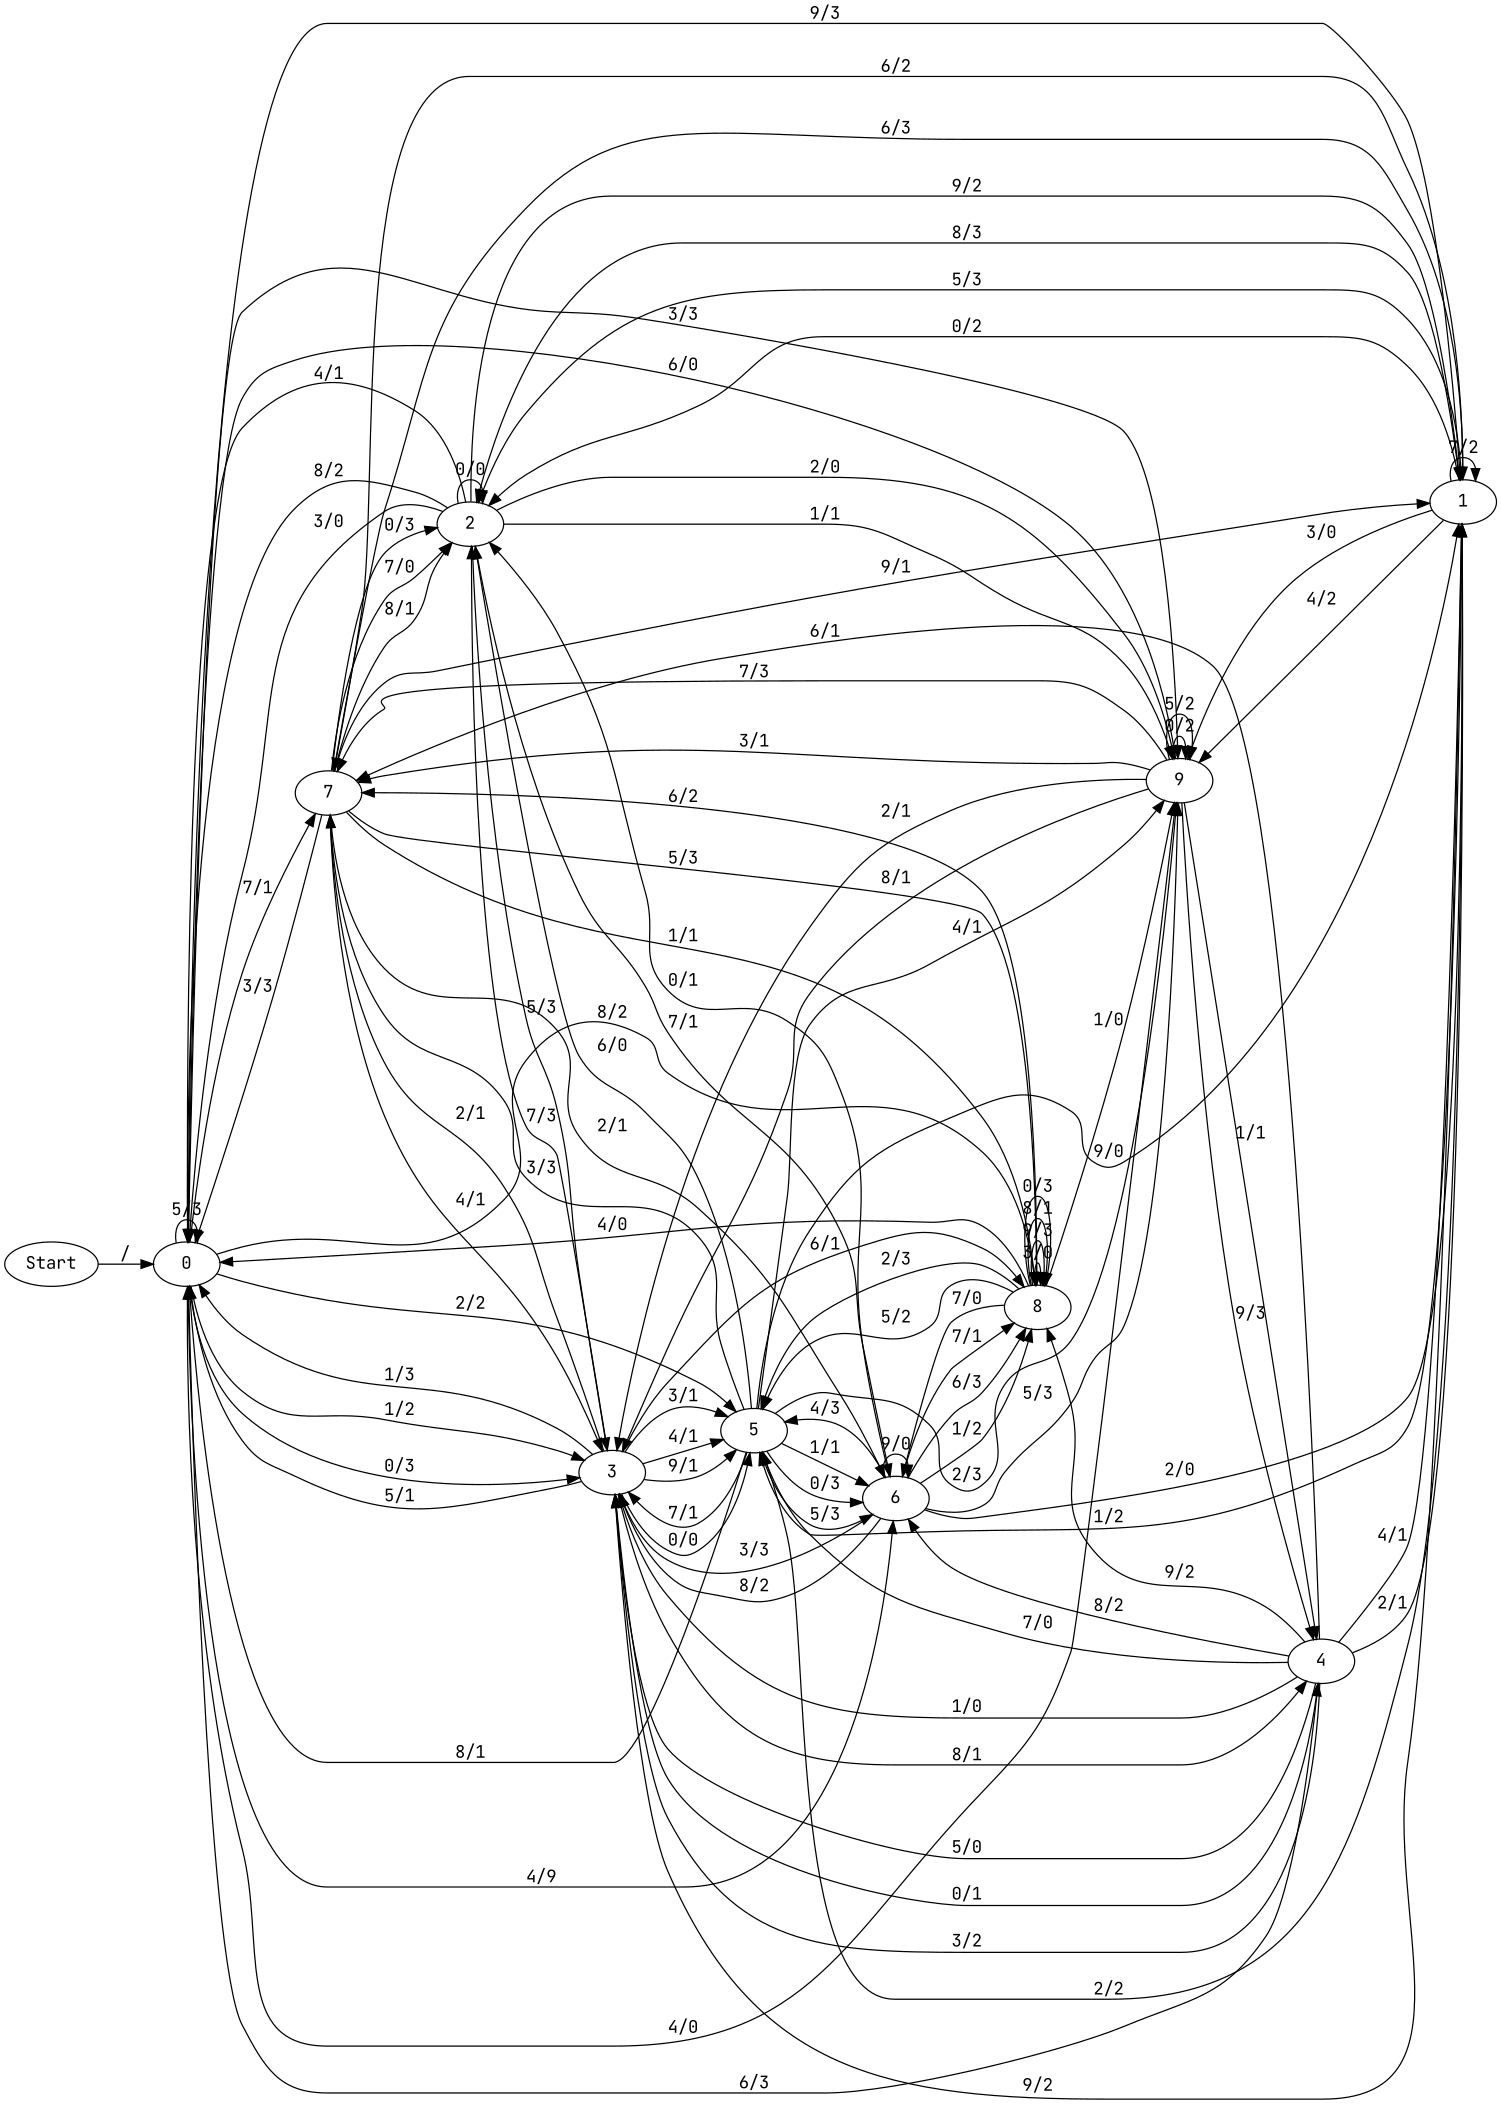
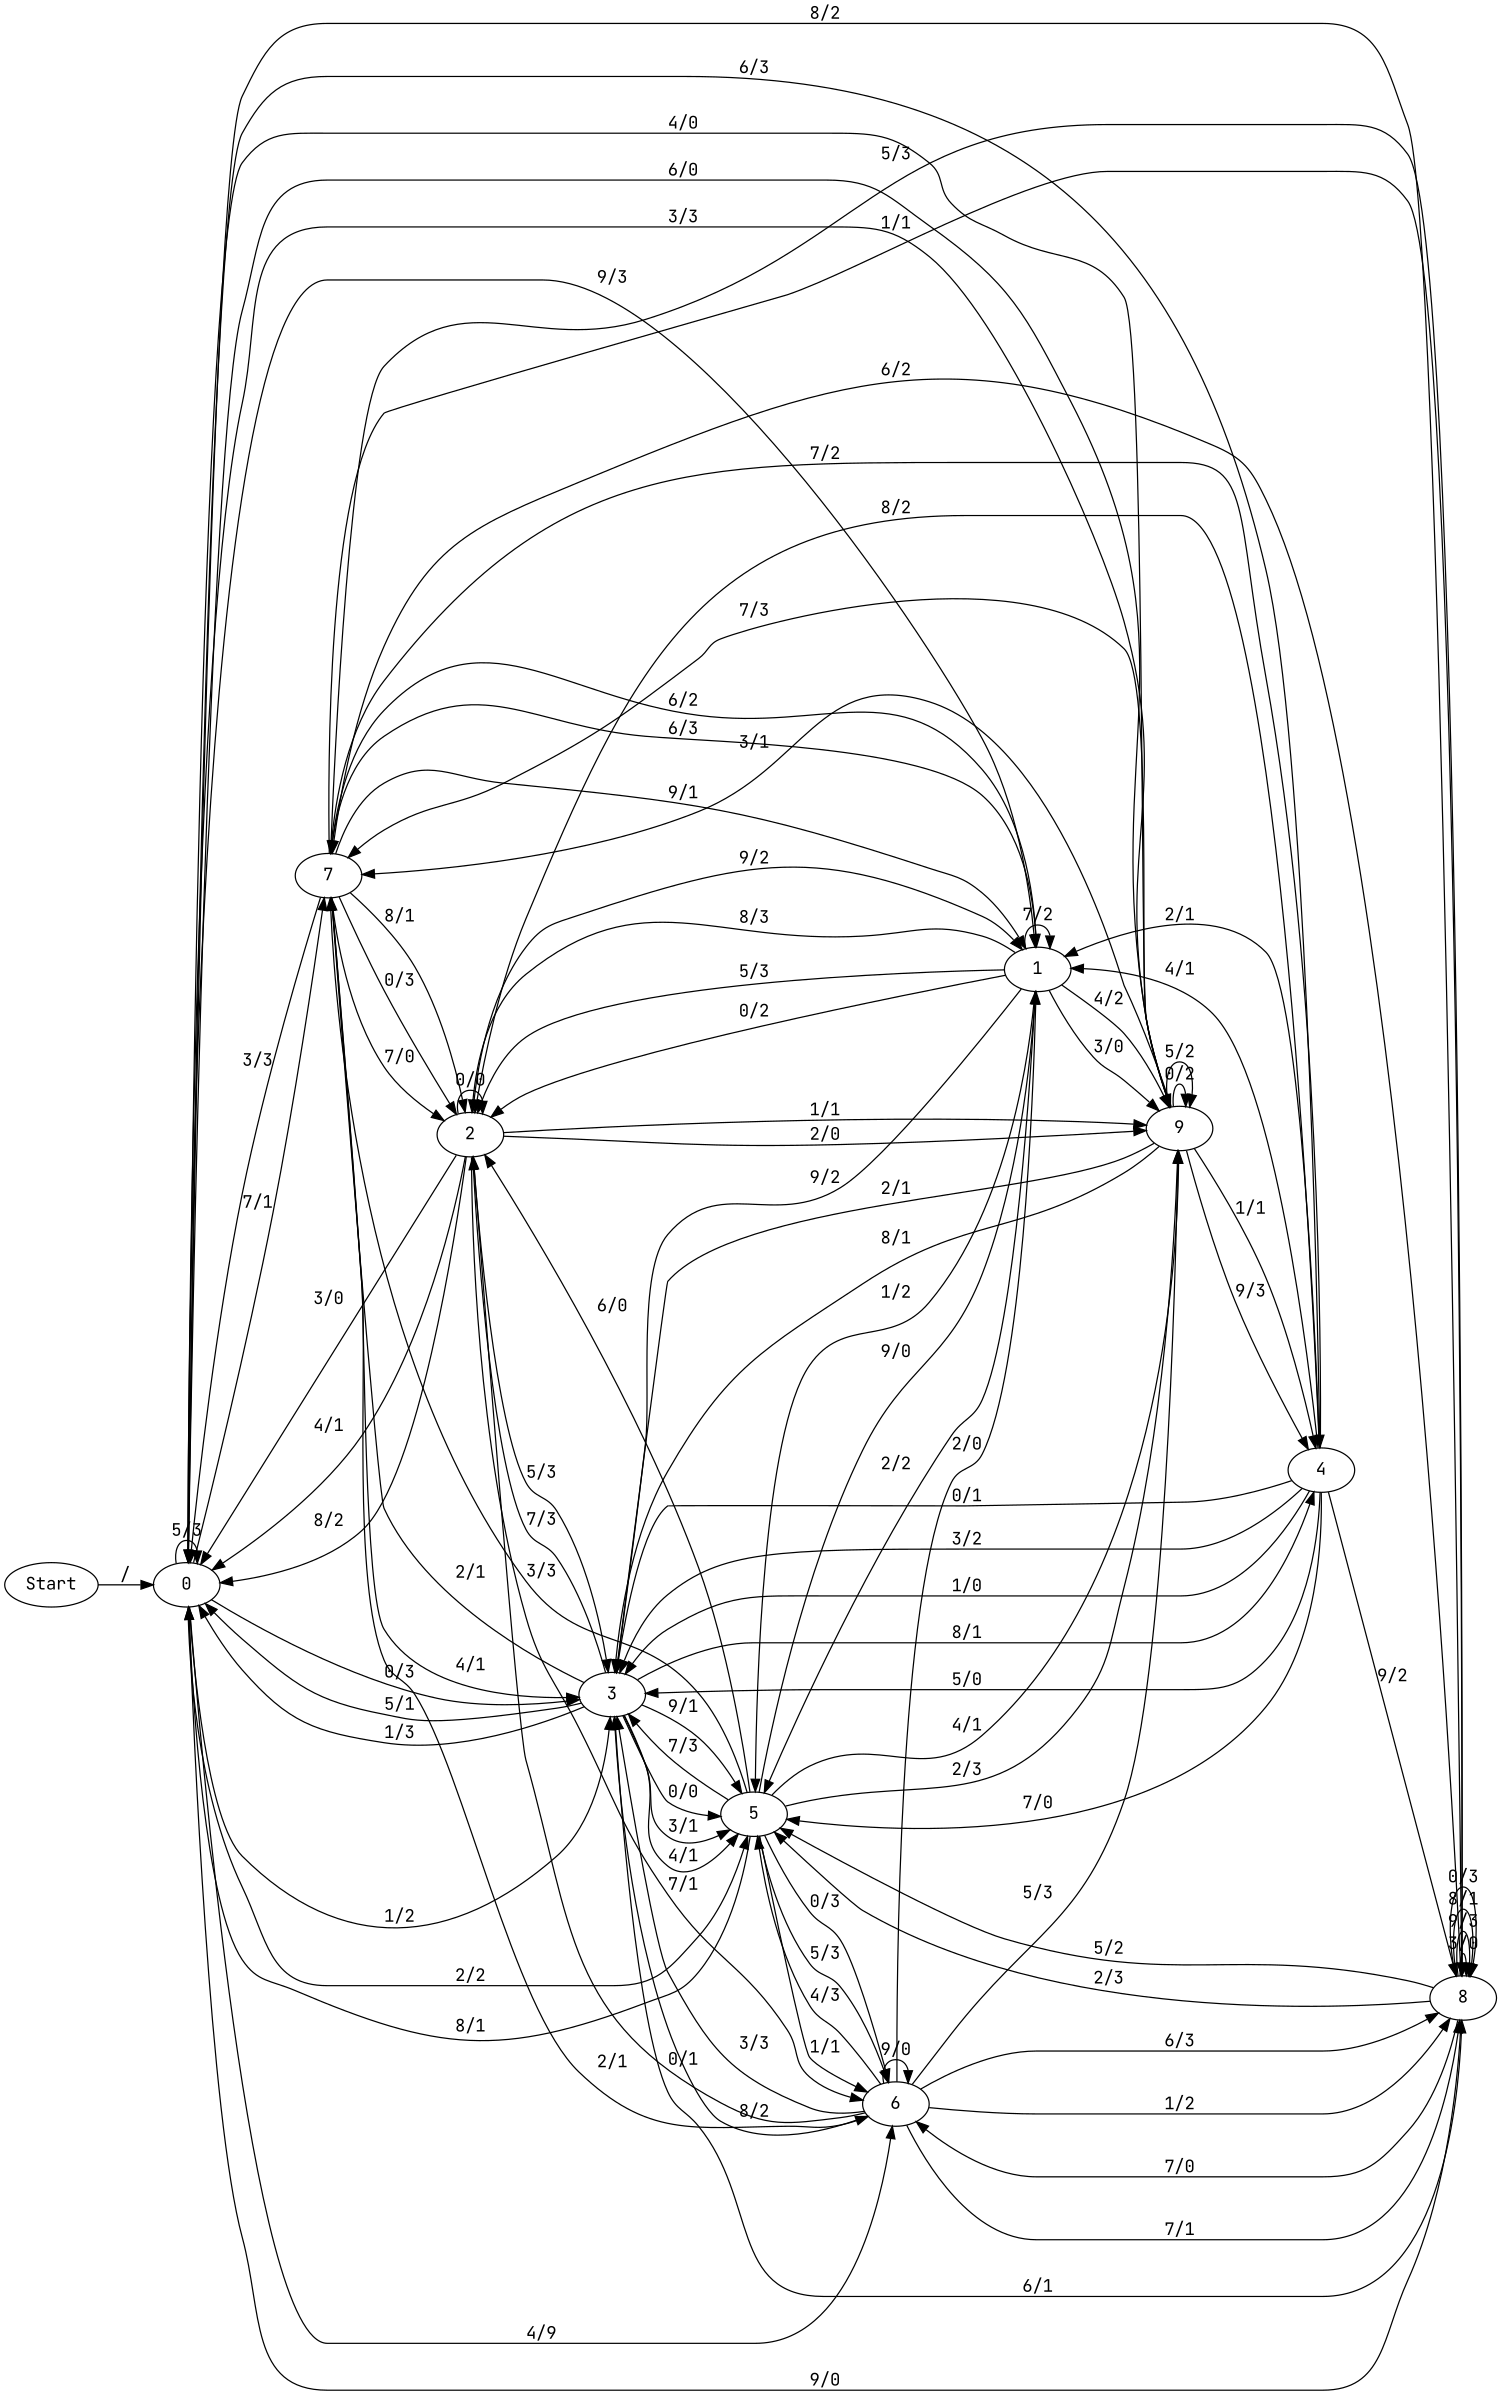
edge "4" -> "7": label "6/1" -> "7/2"
edge "8" -> "9": removed, label "1/0"
edge "8" -> "0": label "4/0" -> "9/0"
edge "5" -> "3": label "7/1" -> "7/3"
edge "4" -> "6": now "4" -> "2"
